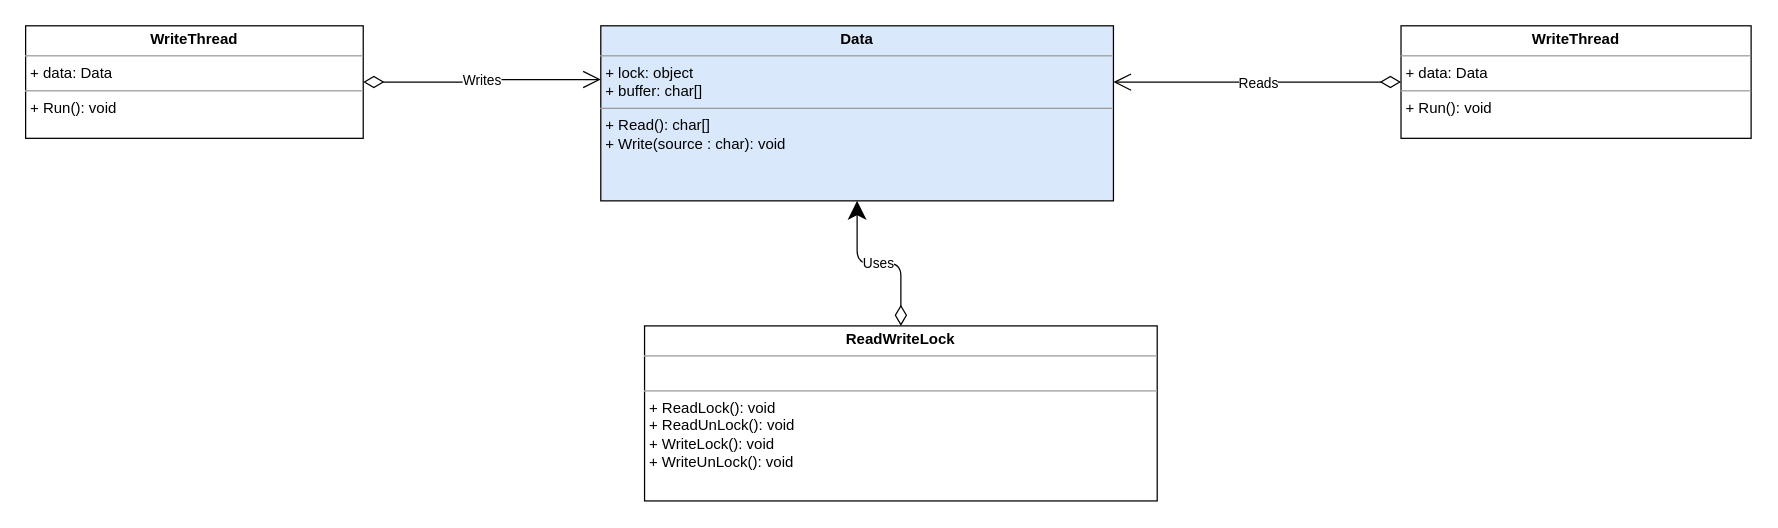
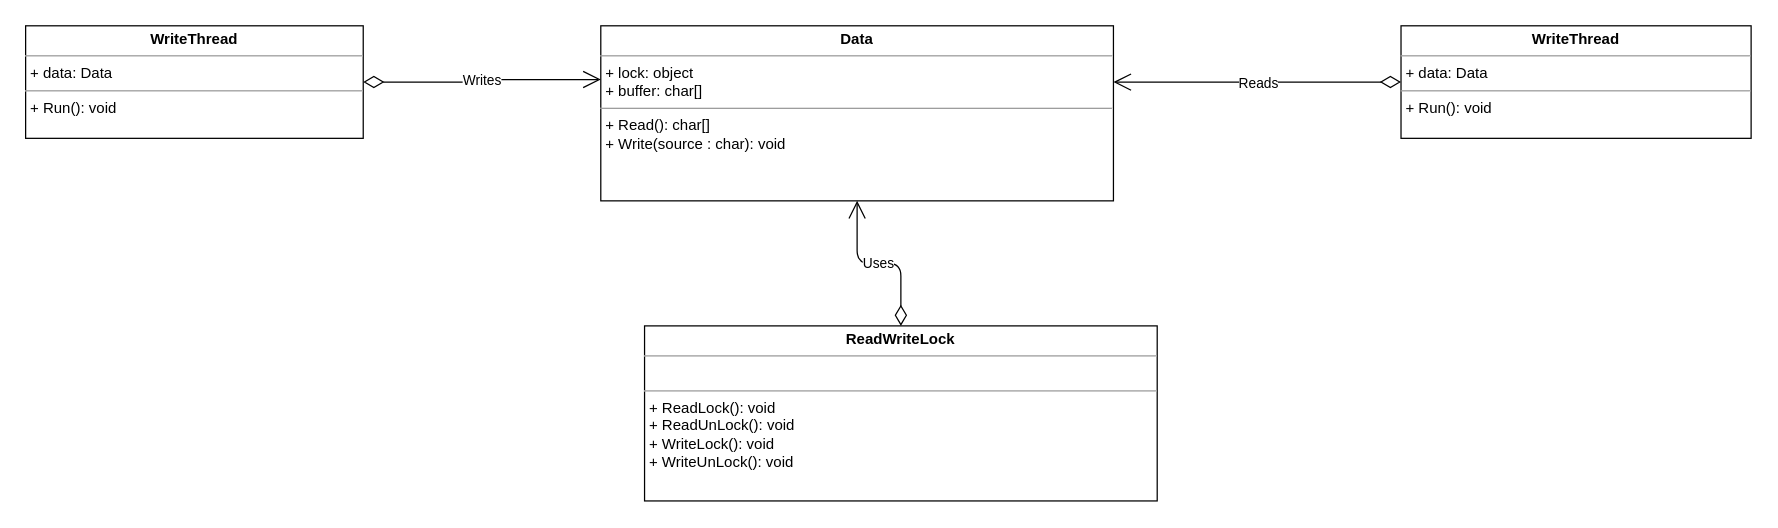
node "Data + lock: object + buffer: char[] + Read(): char[] + Write(source : char): void": fillcolor #dae8fc -> #ffffff
edge "Data + lock: object + buffer: char[] + Read(): char[] + Write(source : char): void" -- "ReadWriteLock + ReadLock(): void + ReadUnLock(): void + WriteLock(): void + WriteUnLock(): void": arrowhead classic -> open
